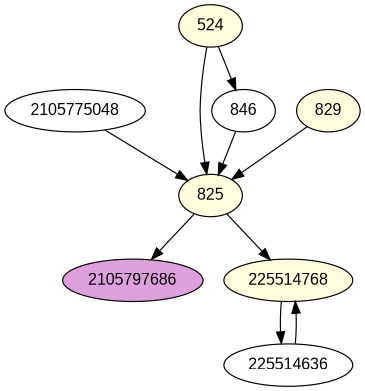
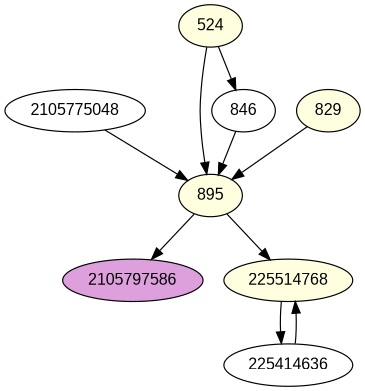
node "825": label "825" -> "895"
node "2105797686": label "2105797686" -> "2105797586"
node "225514636": label "225514636" -> "225414636"
